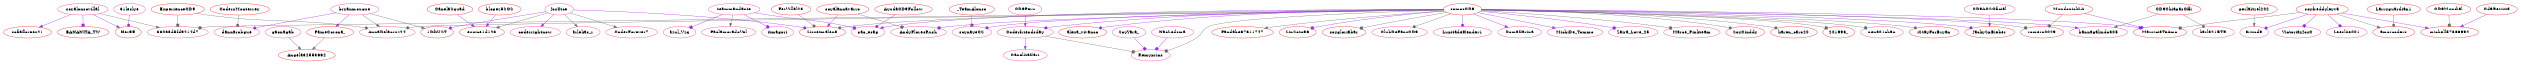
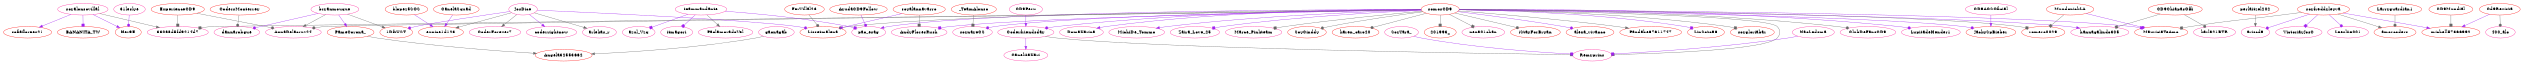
edge "CD9ChiapasOffi" -> "hannagalindo305": arrowhead normal -> box
node "400_alo": added
